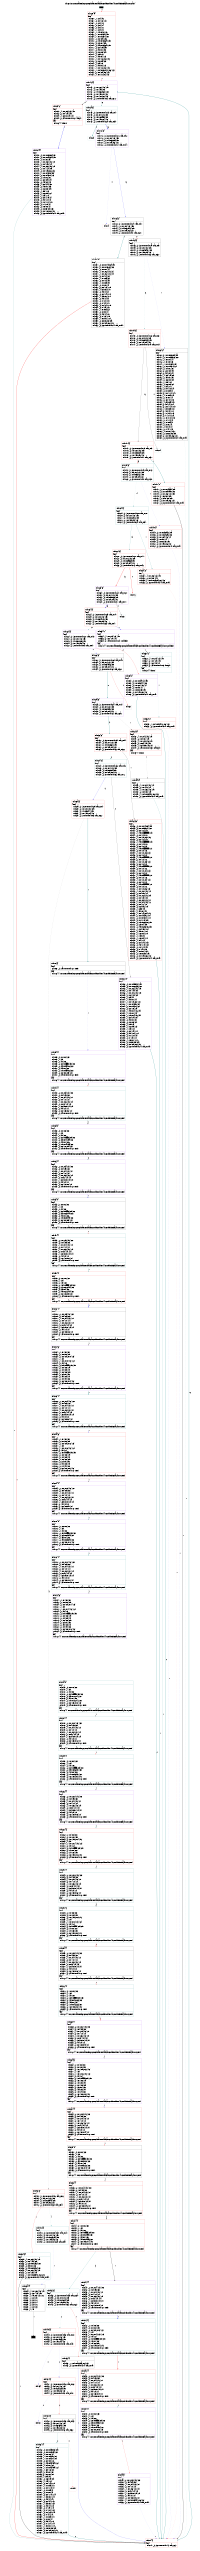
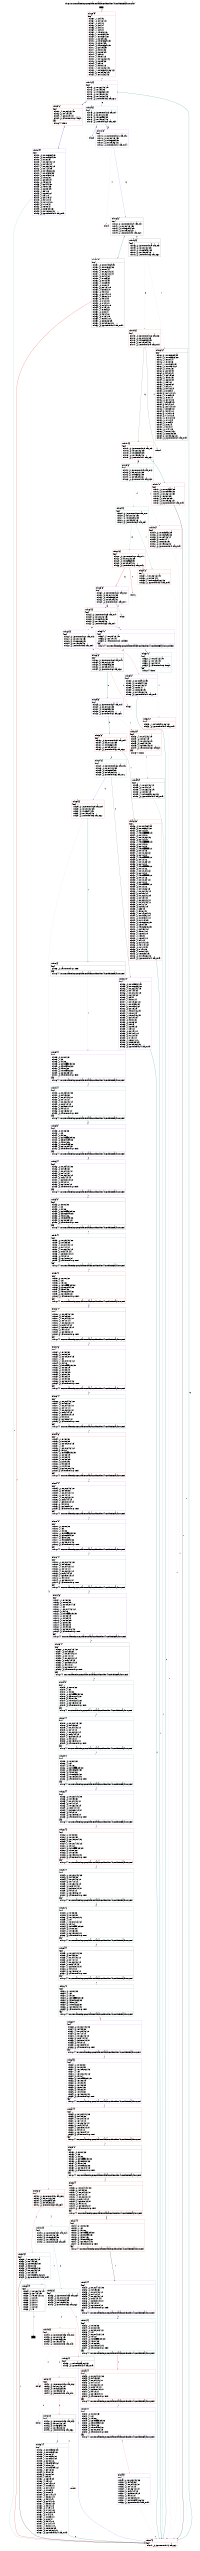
node "0x40218e [44]": added
edge "0x402424 [40]" -> "0x401935 [25]": now "0x40191c [25]" -> "0x401935 [25]"
